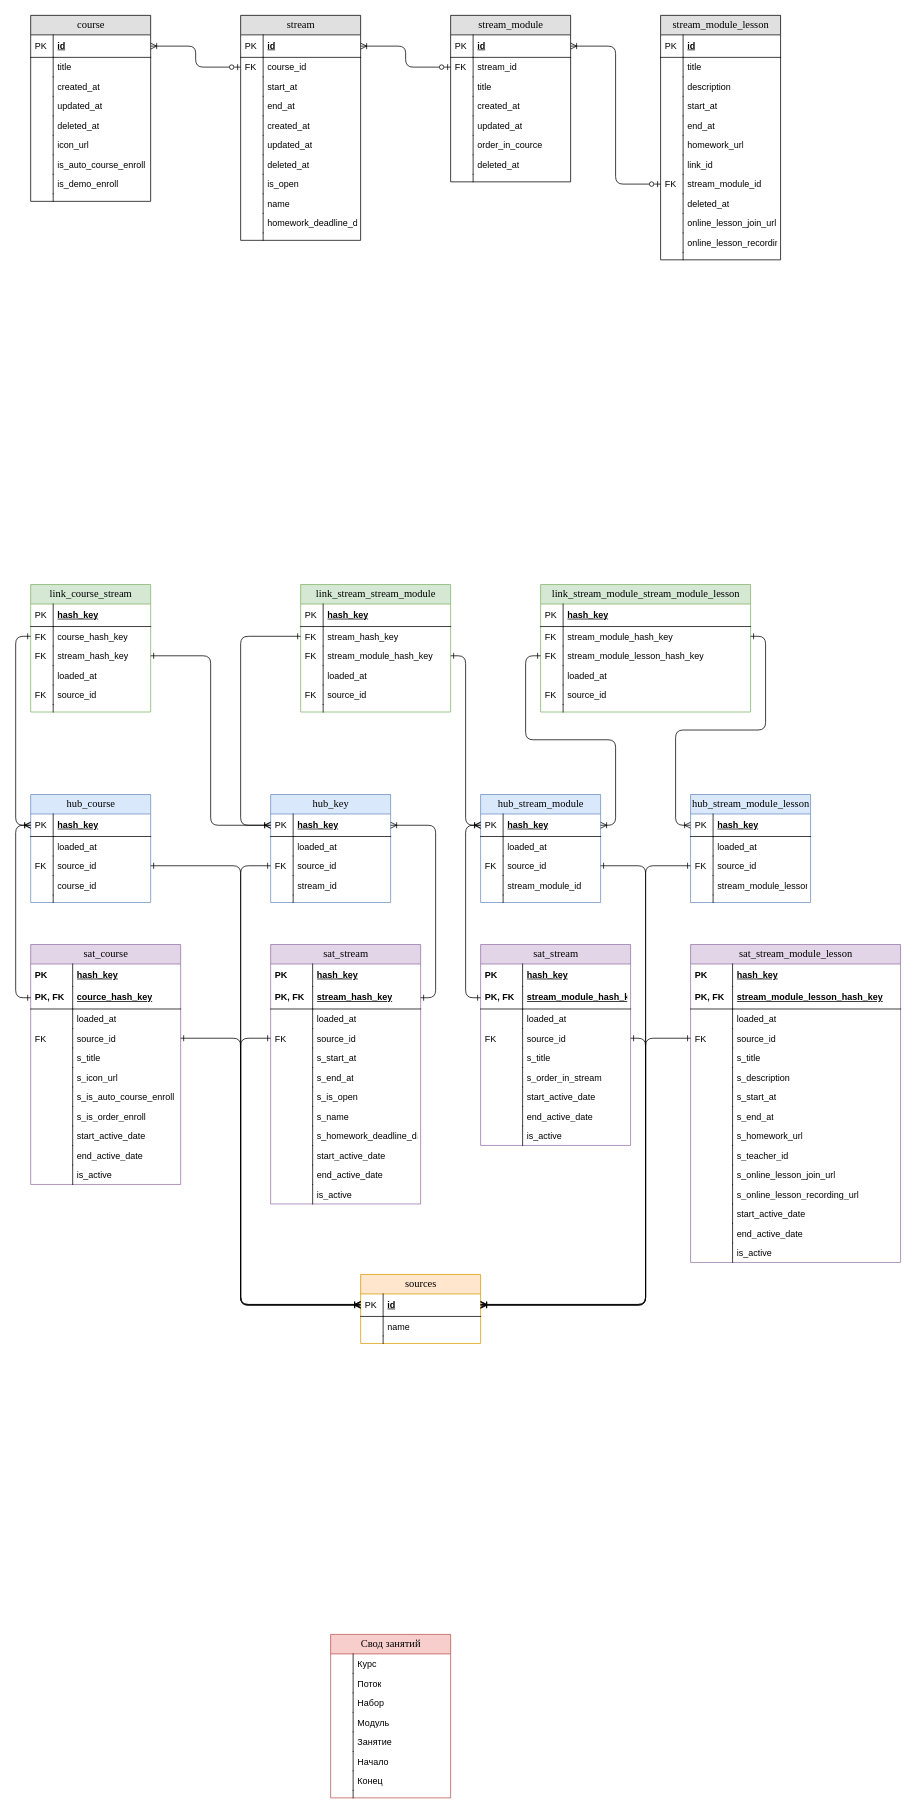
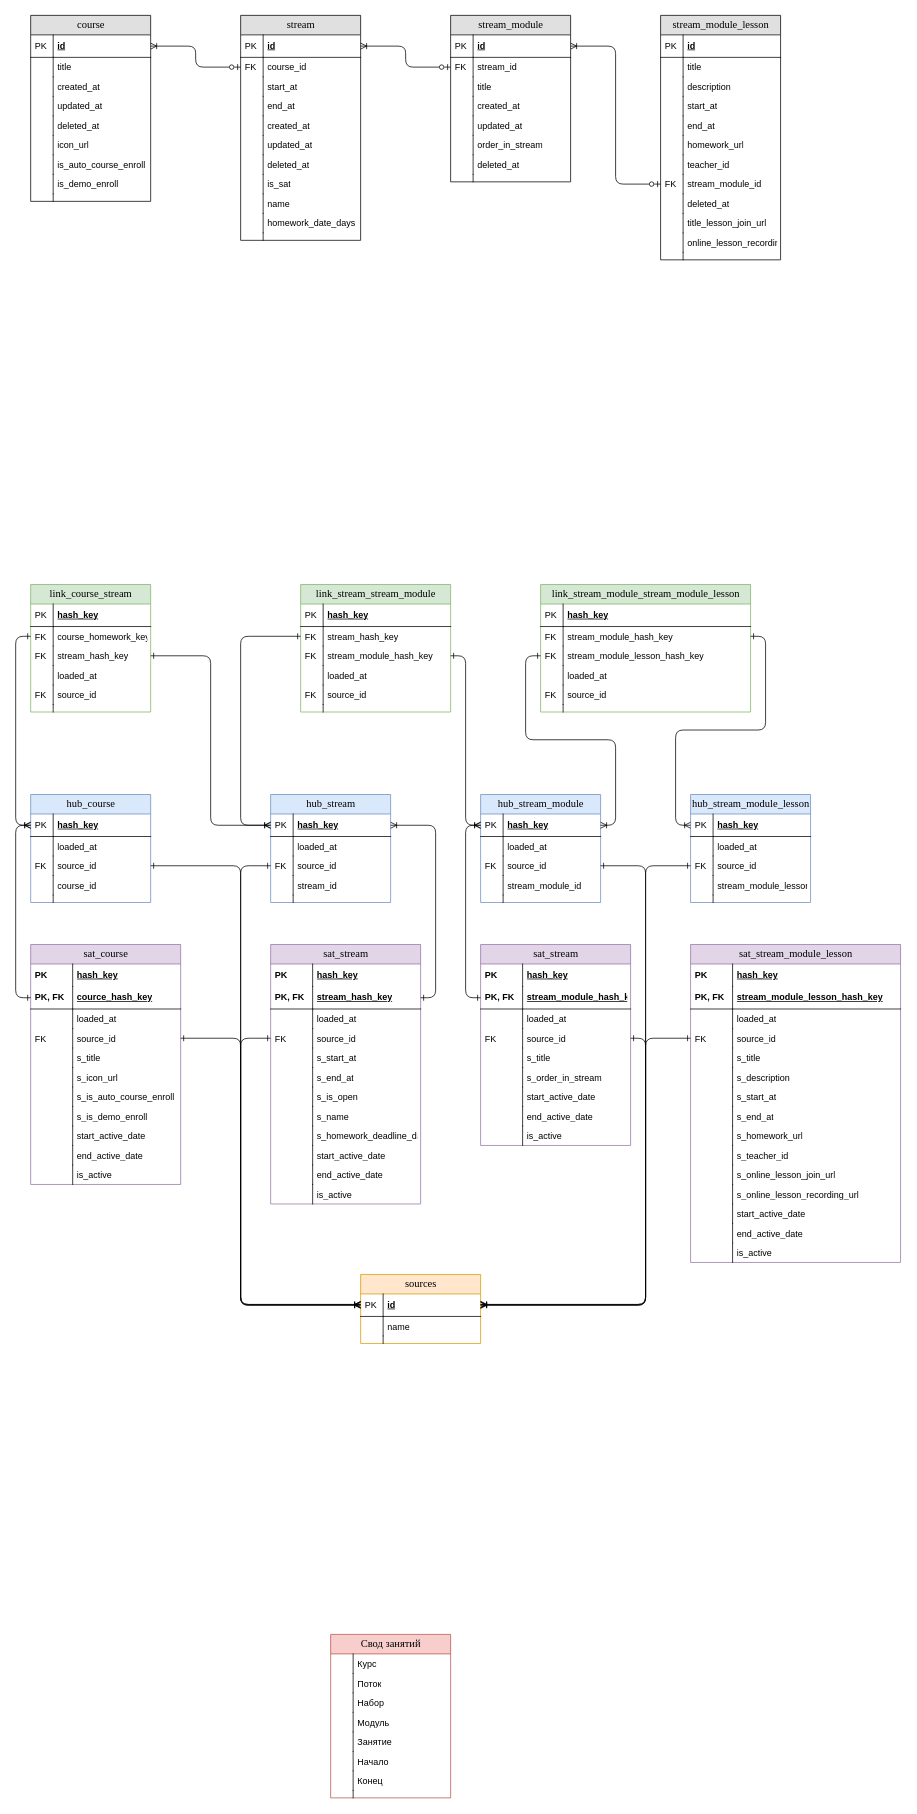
node "order_in_cource": label "order_in_cource" -> "order_in_stream"
node "link_id": label "link_id" -> "teacher_id"
node "is_open": label "is_open" -> "is_sat"
node "homework_deadline_days": label "homework_deadline_days" -> "homework_date_days"
node "online_lesson_join_url": label "online_lesson_join_url" -> "title_lesson_join_url"
node "course_hash_key": label "course_hash_key" -> "course_homework_key"
node "hub_key": label "hub_key" -> "hub_stream"
node "s_is_order_enroll": label "s_is_order_enroll" -> "s_is_demo_enroll"
